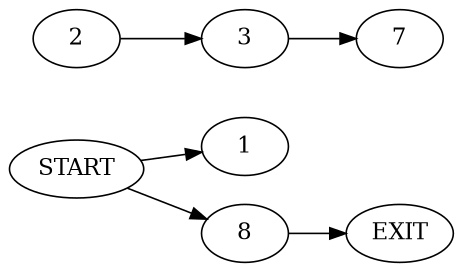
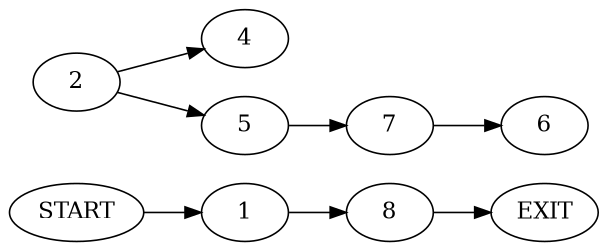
node "3": label "3" -> "5"
node "4": added
node "6": added
edge "START" -> "8": now "1" -> "8"
